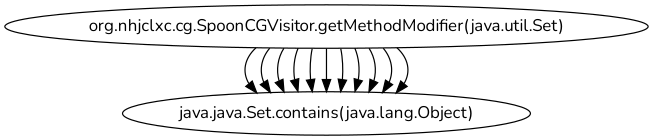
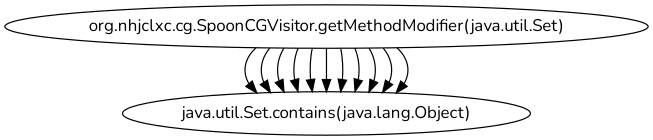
node "java.java.Set.contains(java.lang.Object)": label "java.java.Set.contains(java.lang.Object)" -> "java.util.Set.contains(java.lang.Object)"
